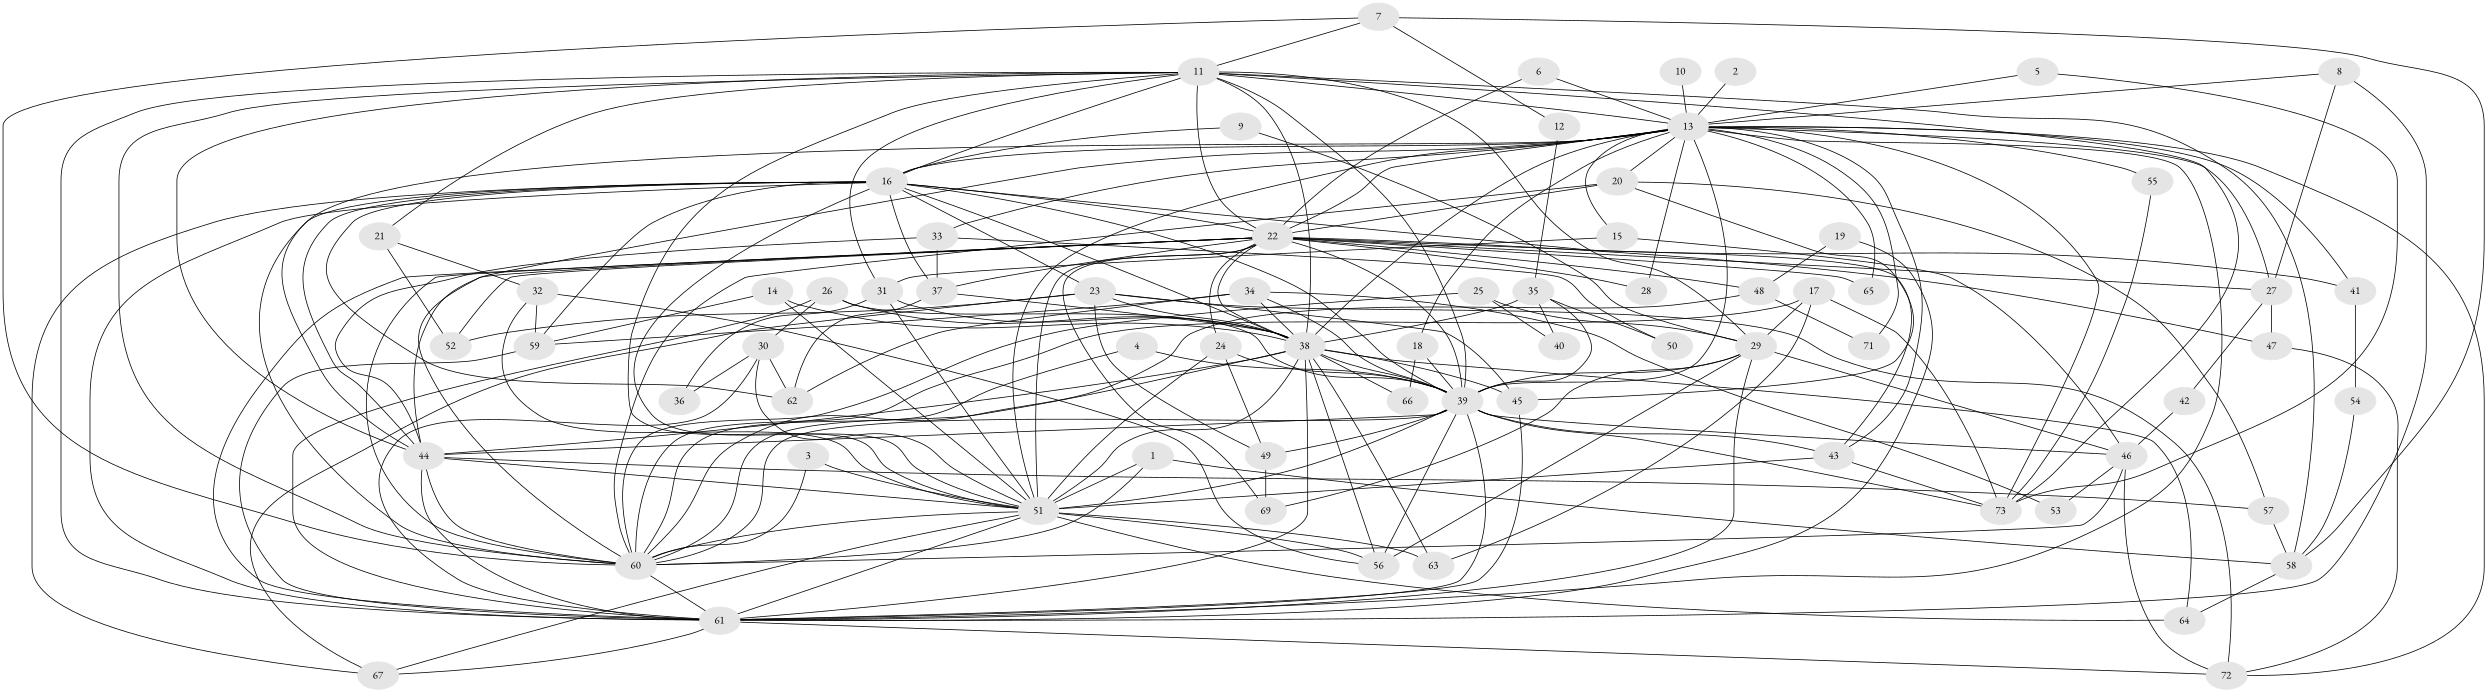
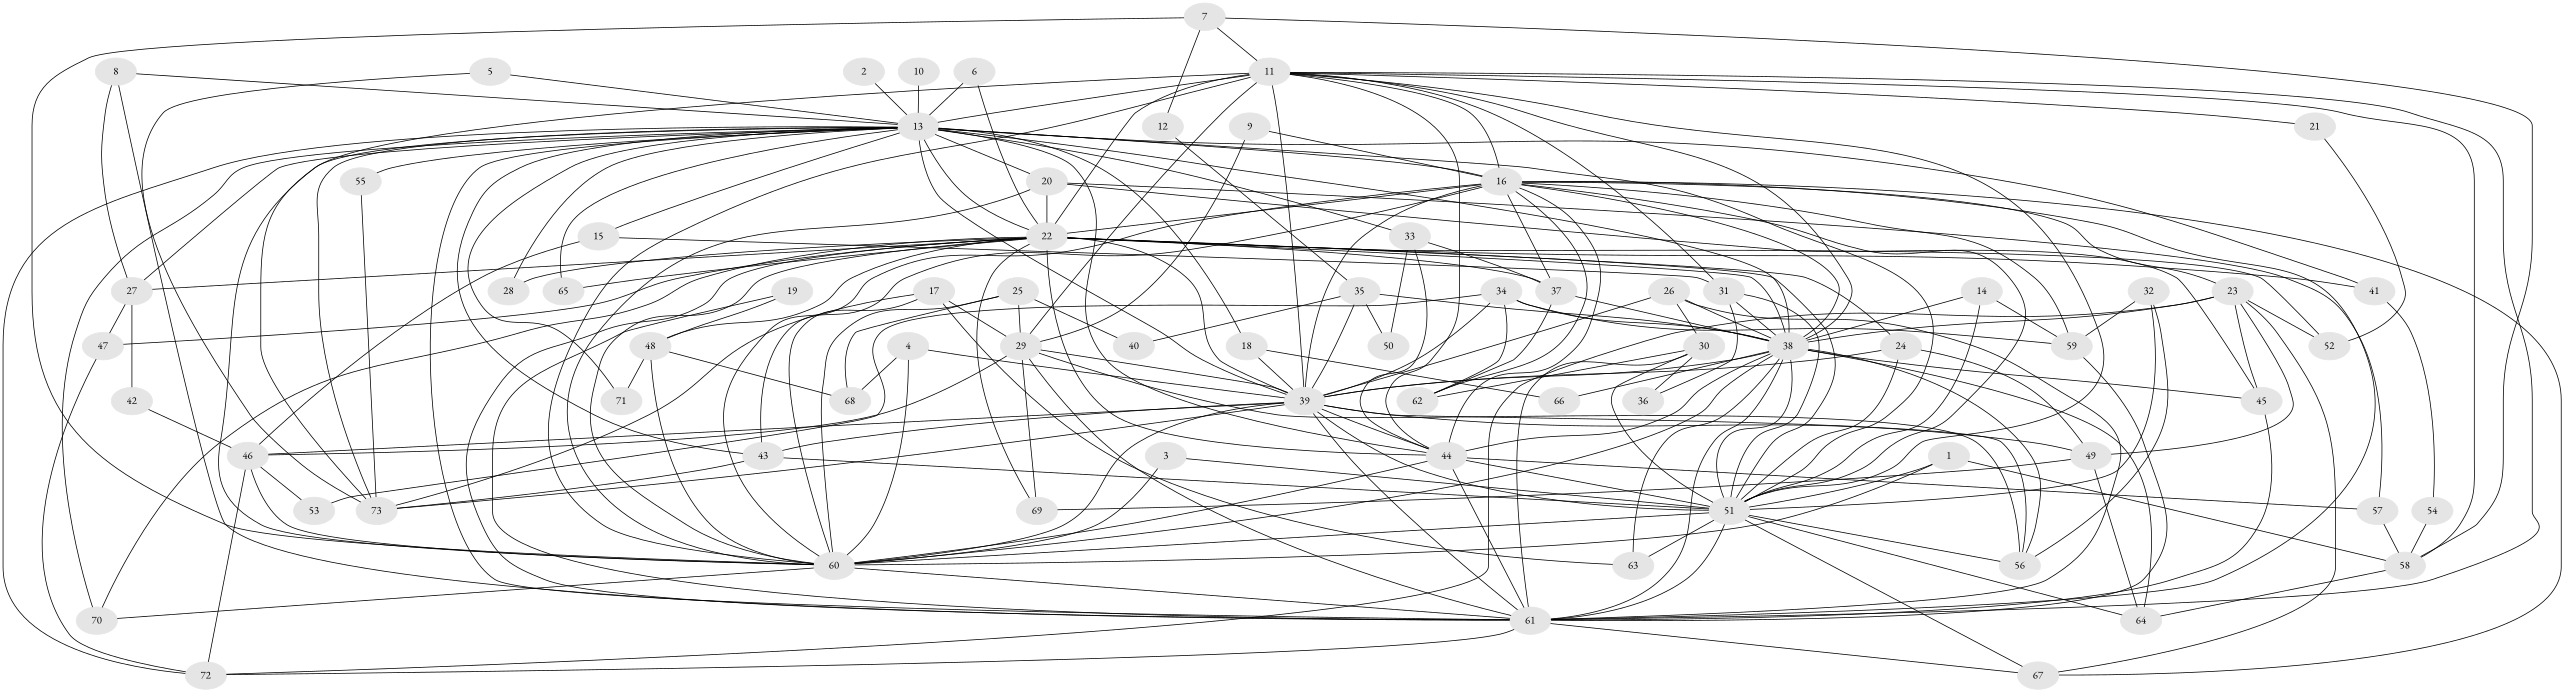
edge "21" -- "32": removed
node "68": added
edge "49" -- "64": added
node "70": added
